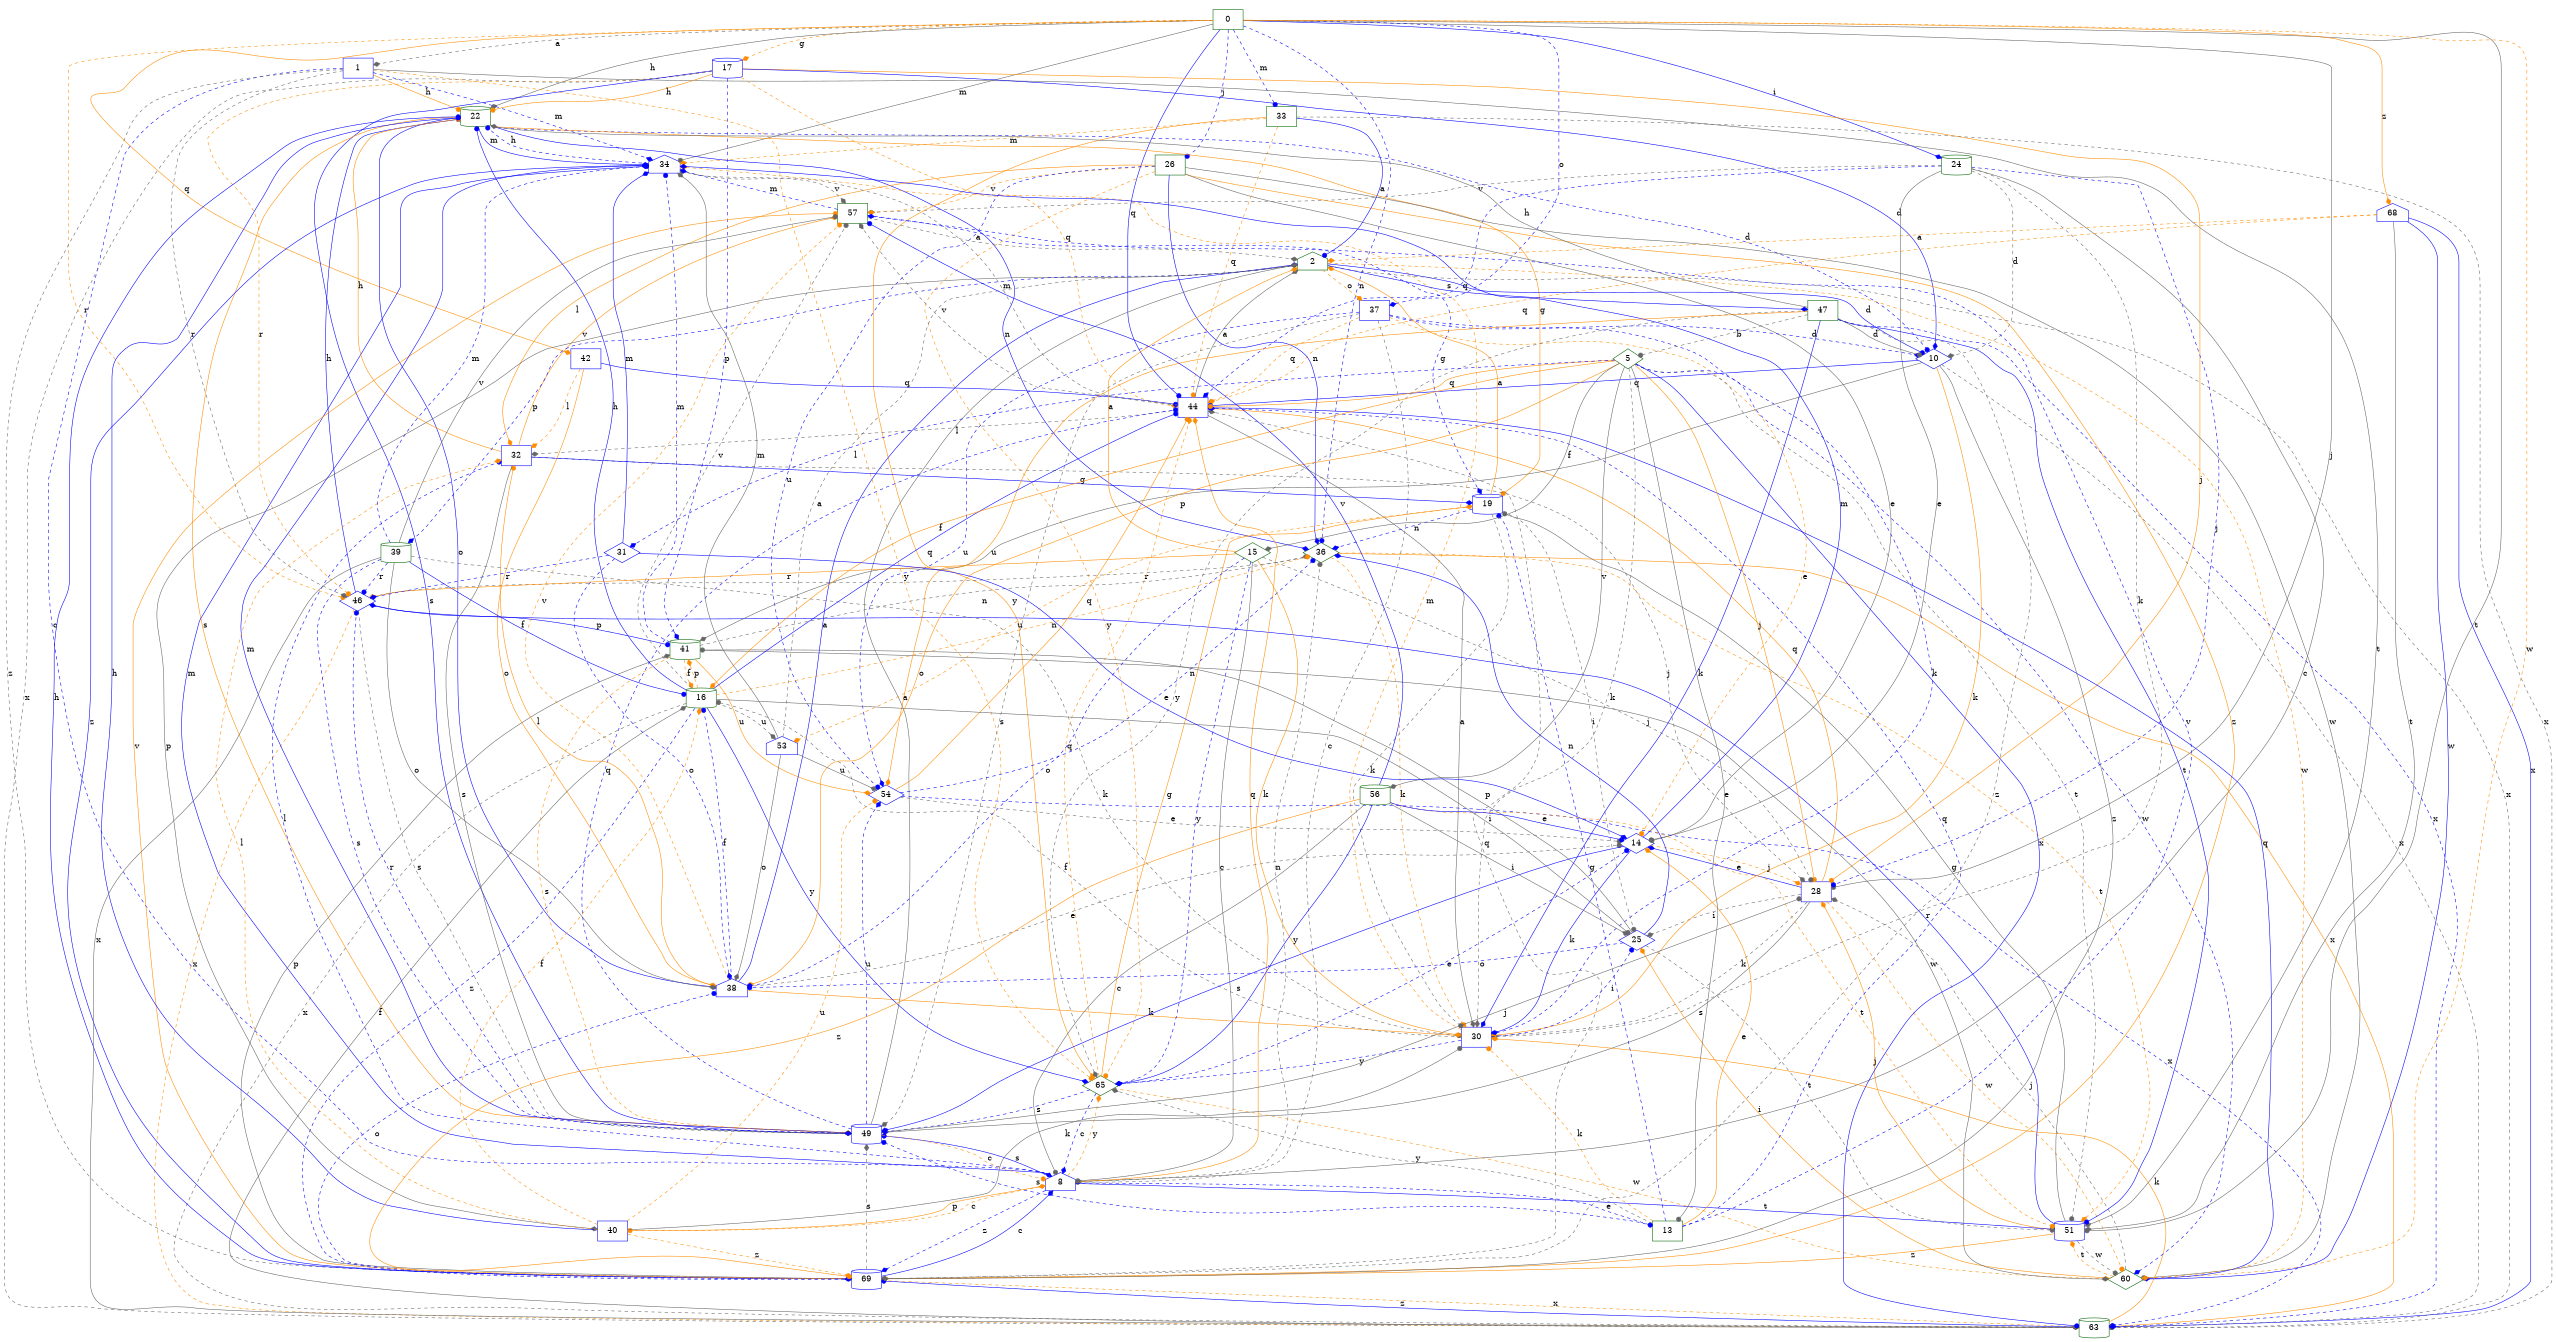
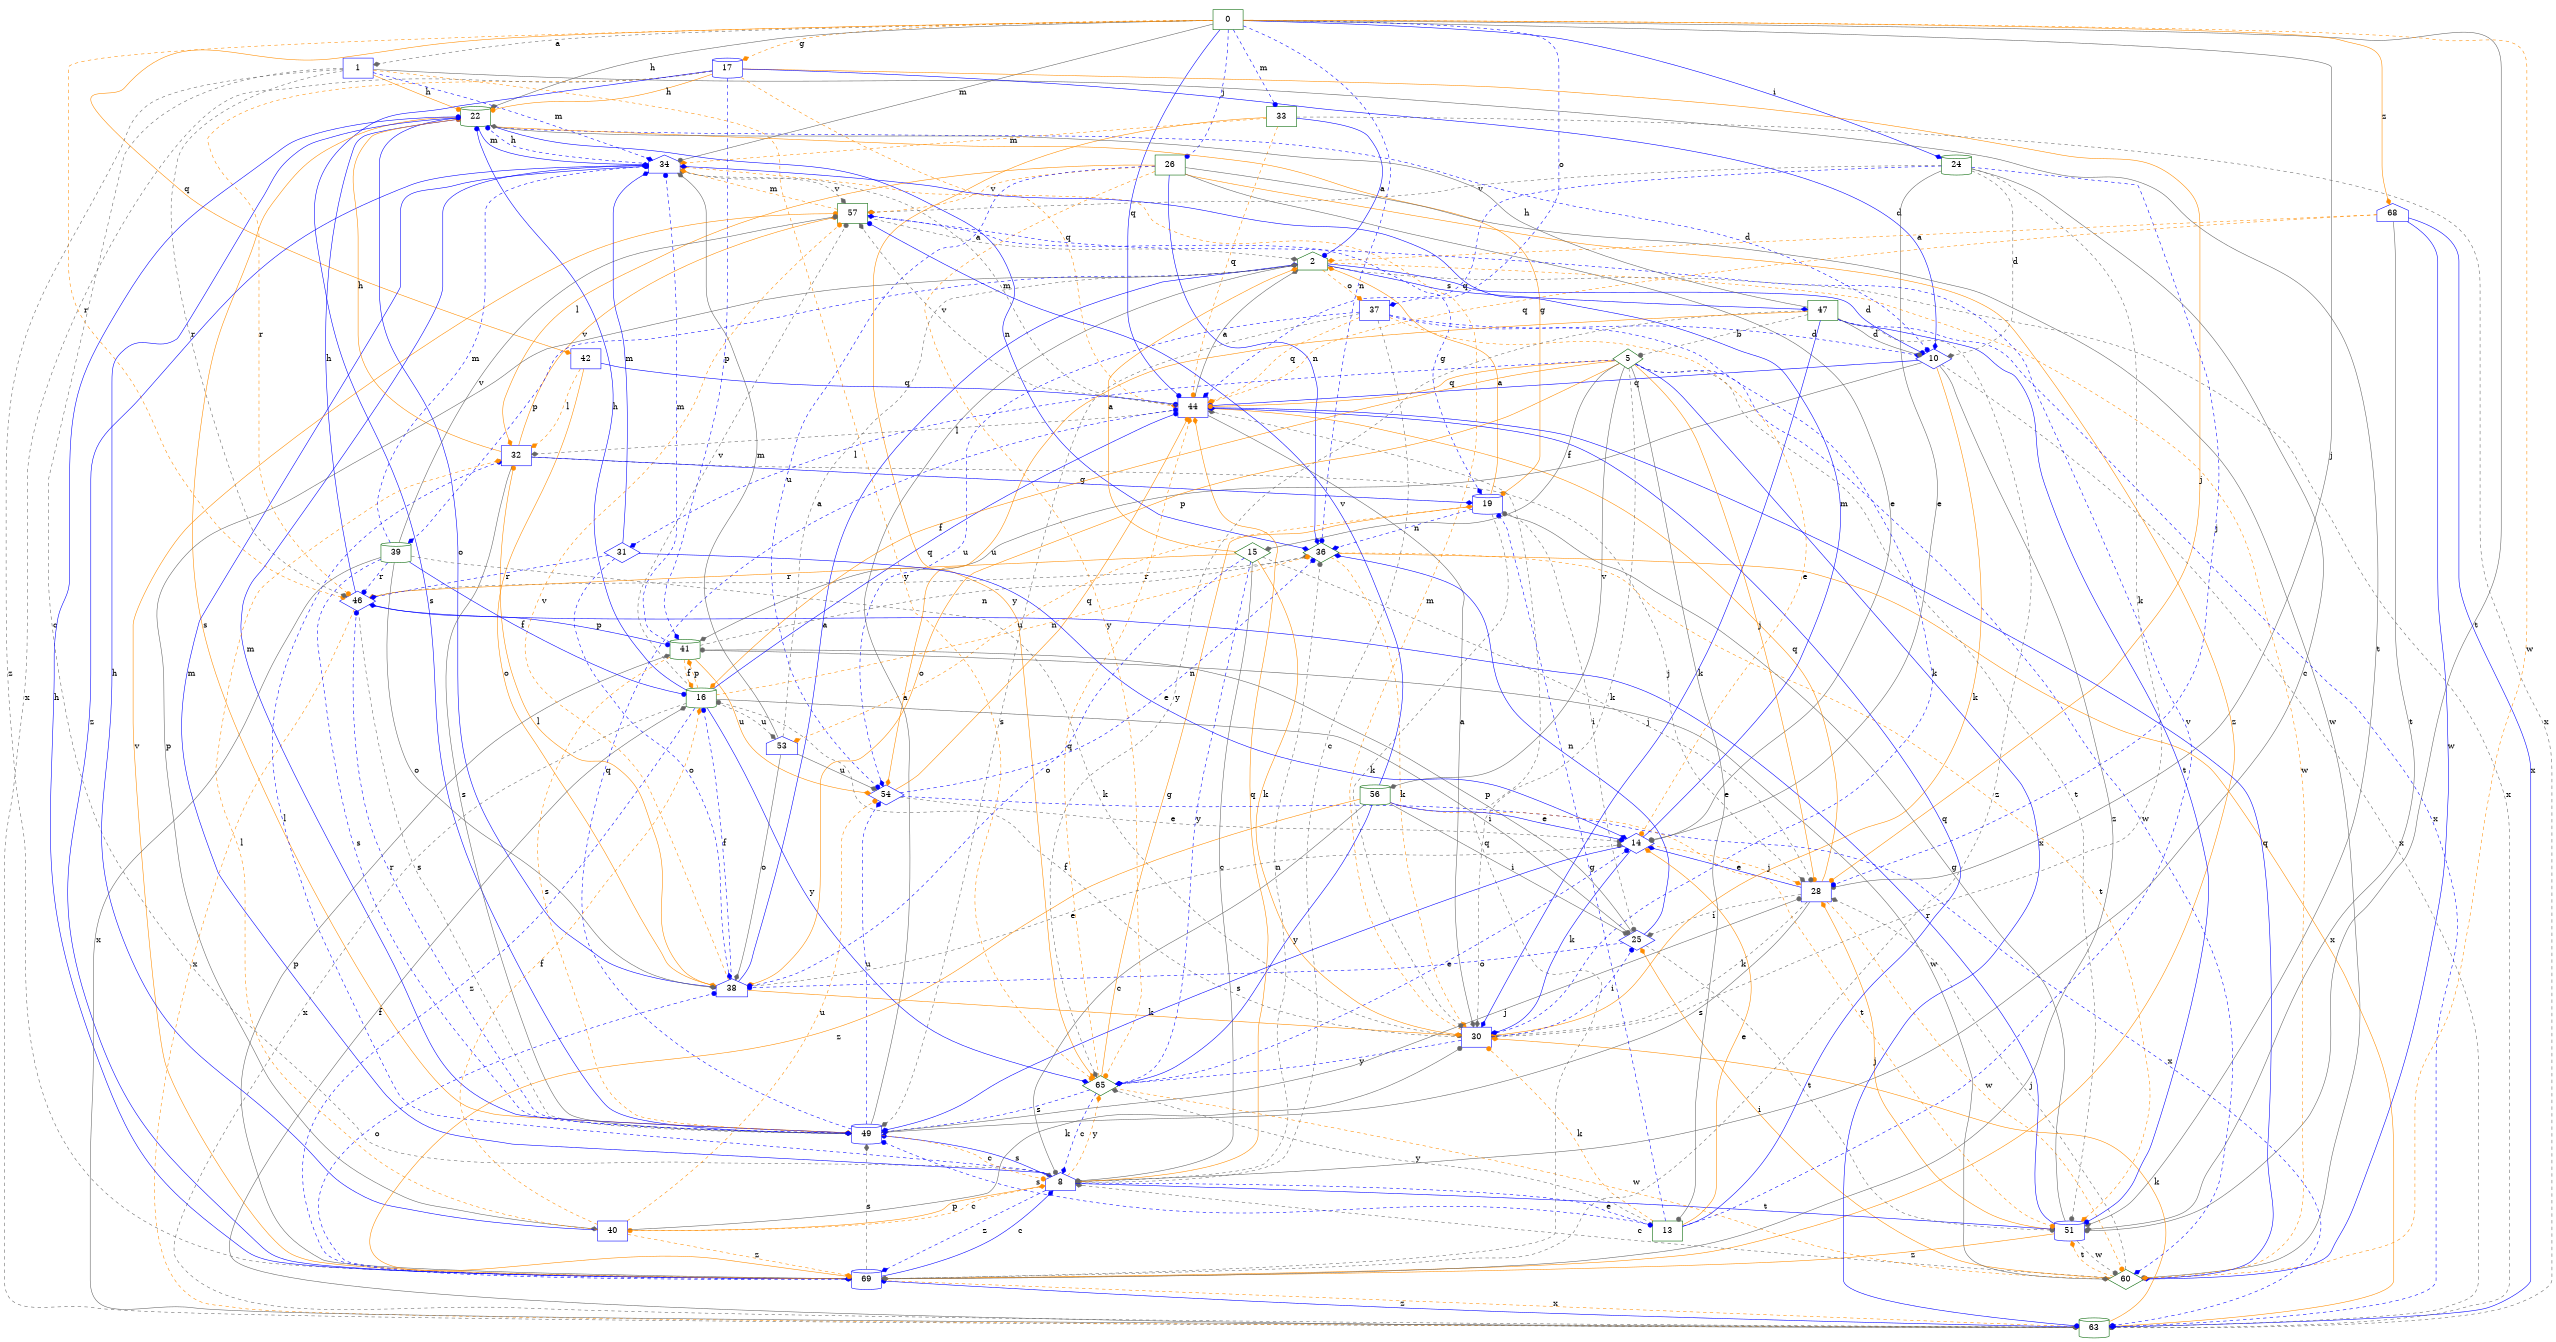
edge "57" -> "34": color blue -> darkorange
edge "13" -> "44": style dashed -> solid
edge "1" -> "8": color blue -> gray40
edge "60" -> "8": added, label "c"
